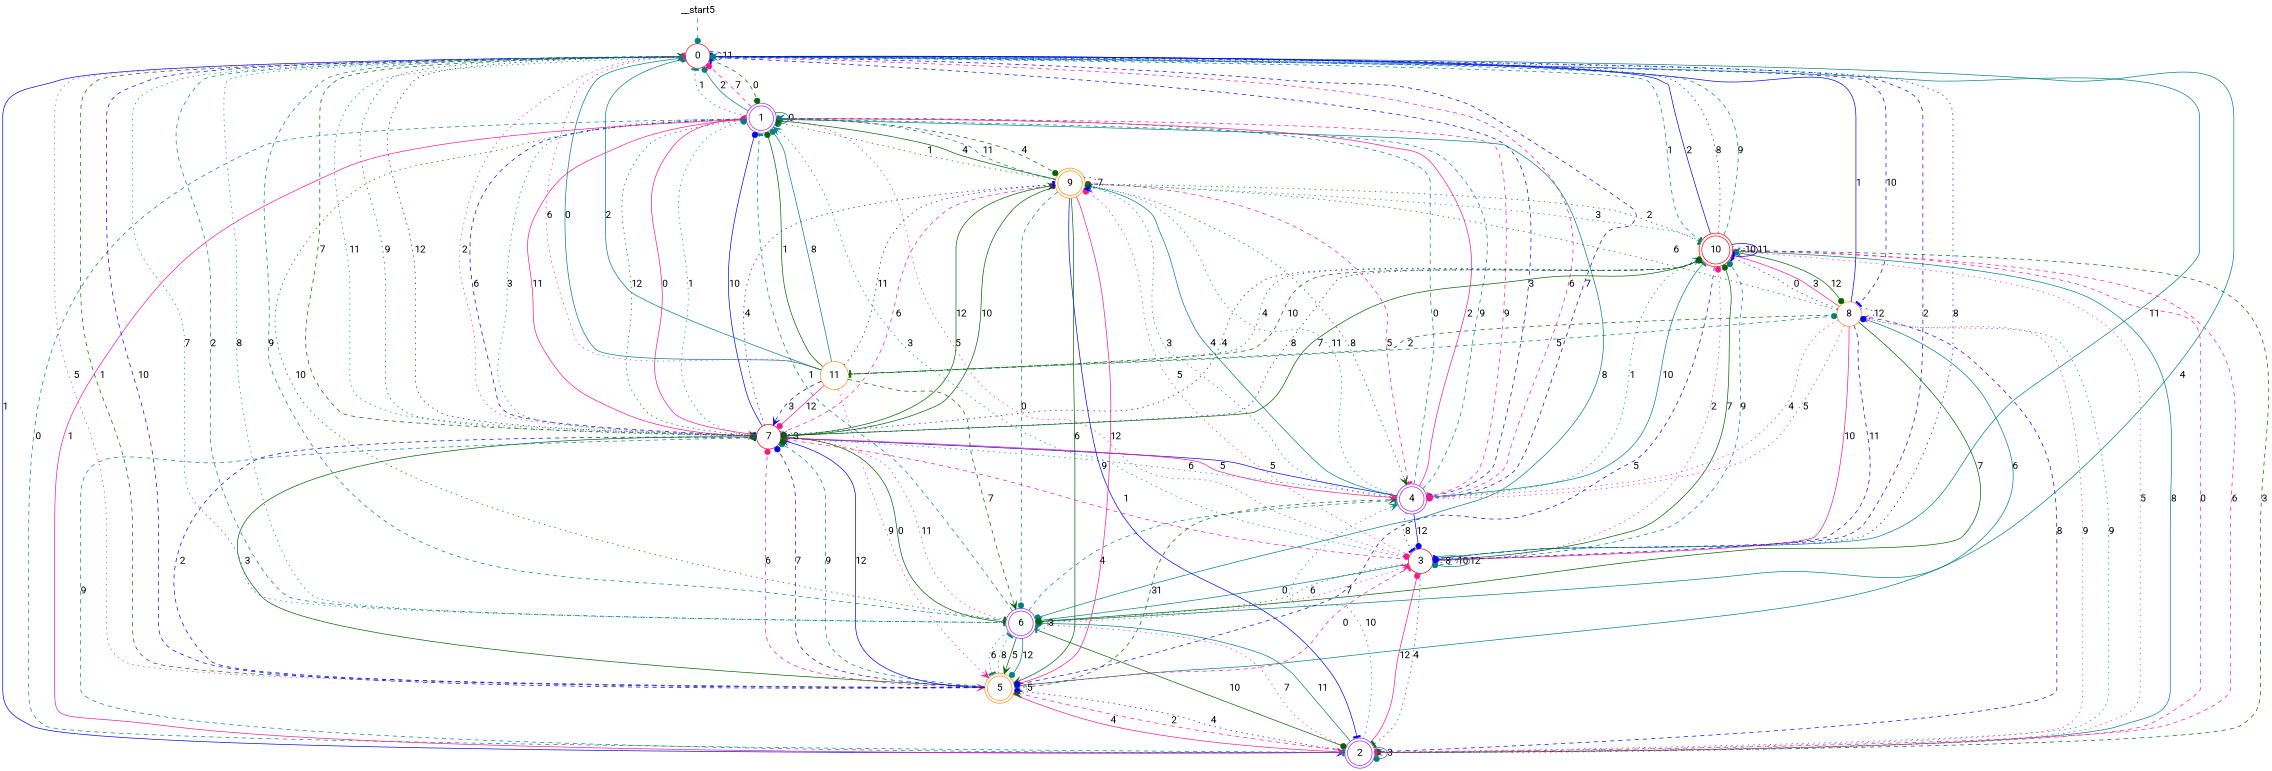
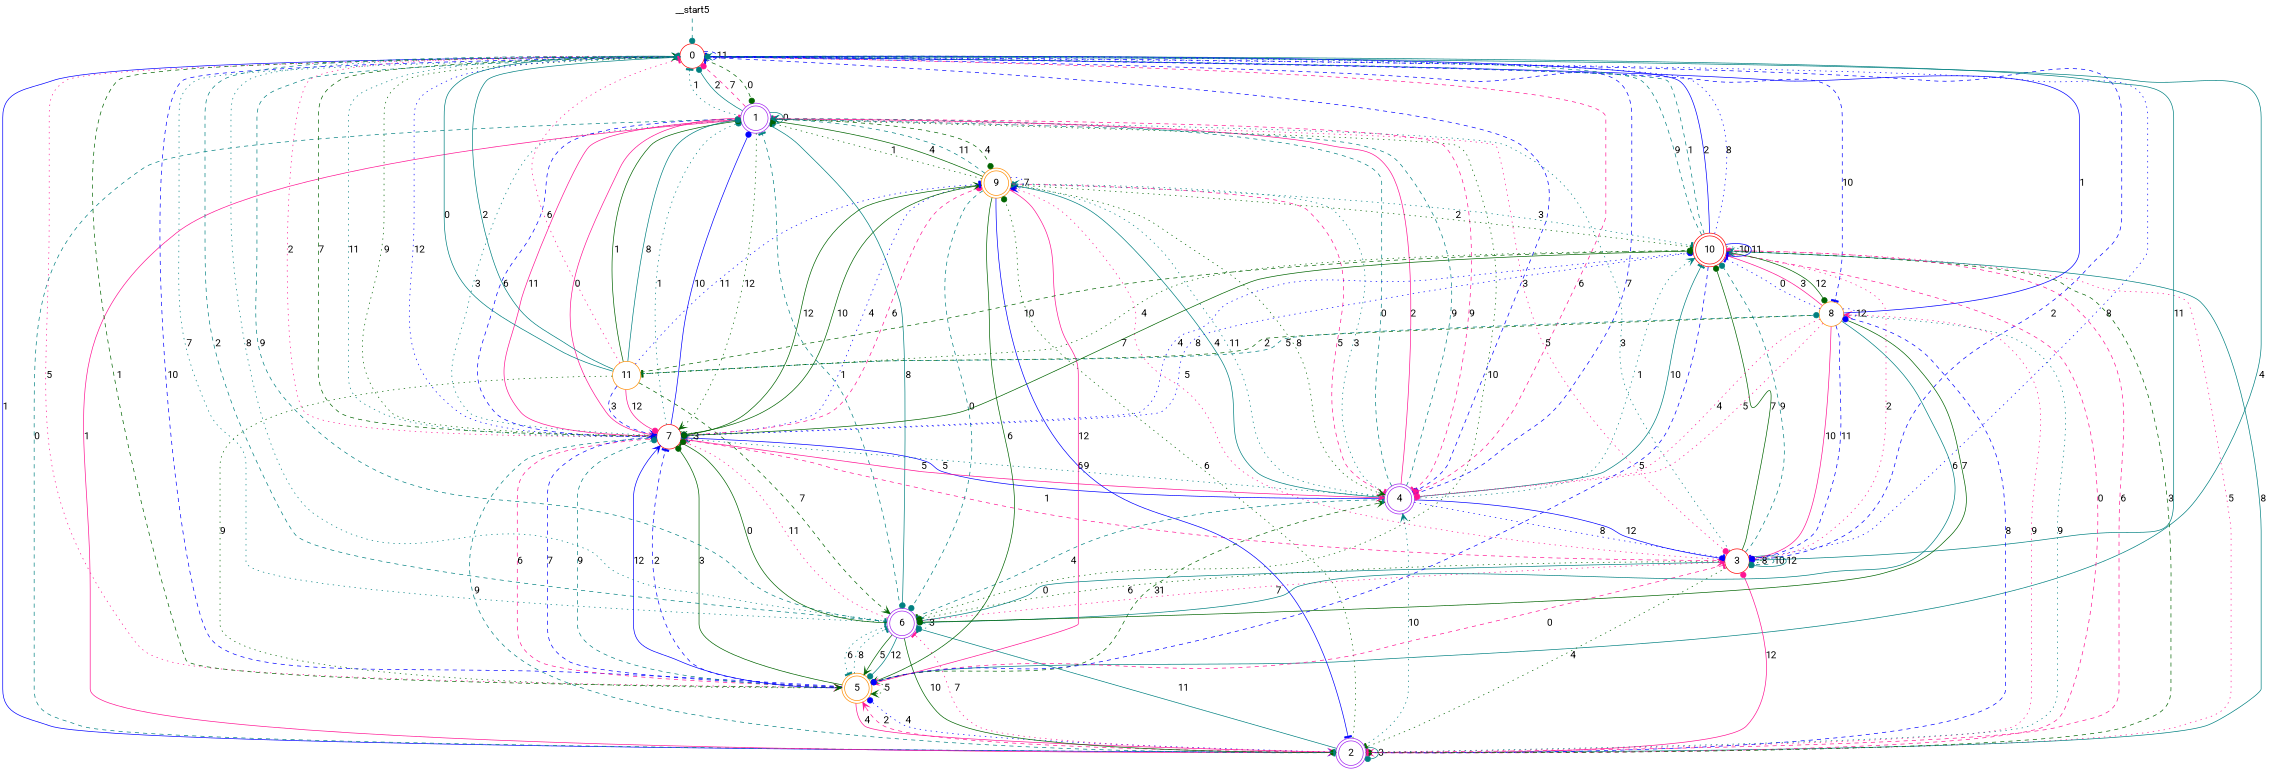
edge "8" -> "9": now "2" -> "9"
edge "11" -> "5": color deeppink -> darkgreen
